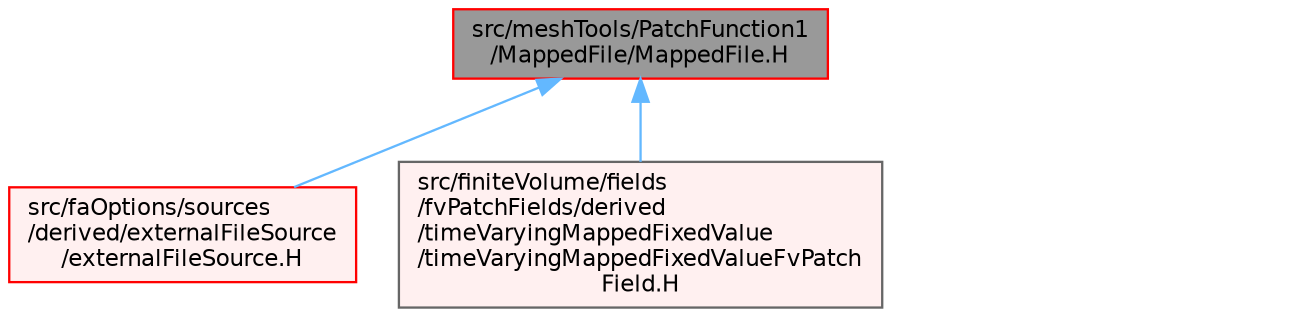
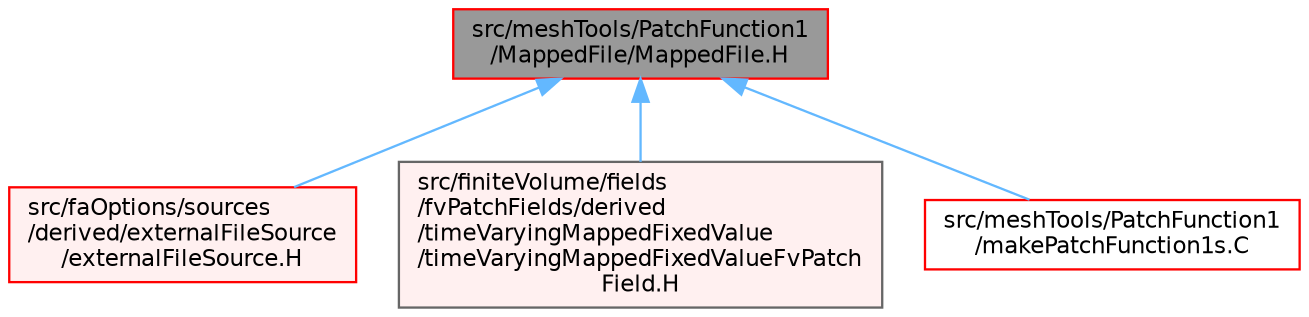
node "src/meshTools/PatchFunction1 /makePatchFunction1s.C": added
